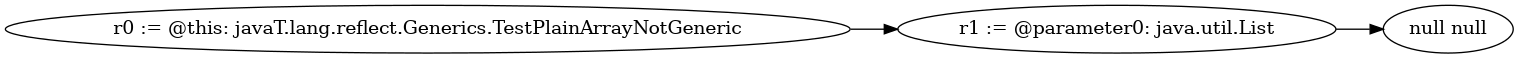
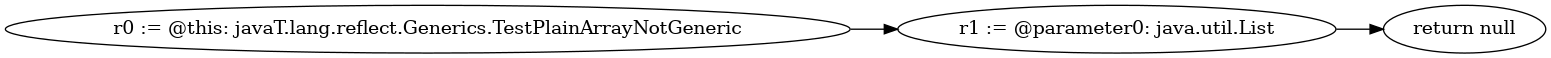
node "null null": label "null null" -> "return null"
